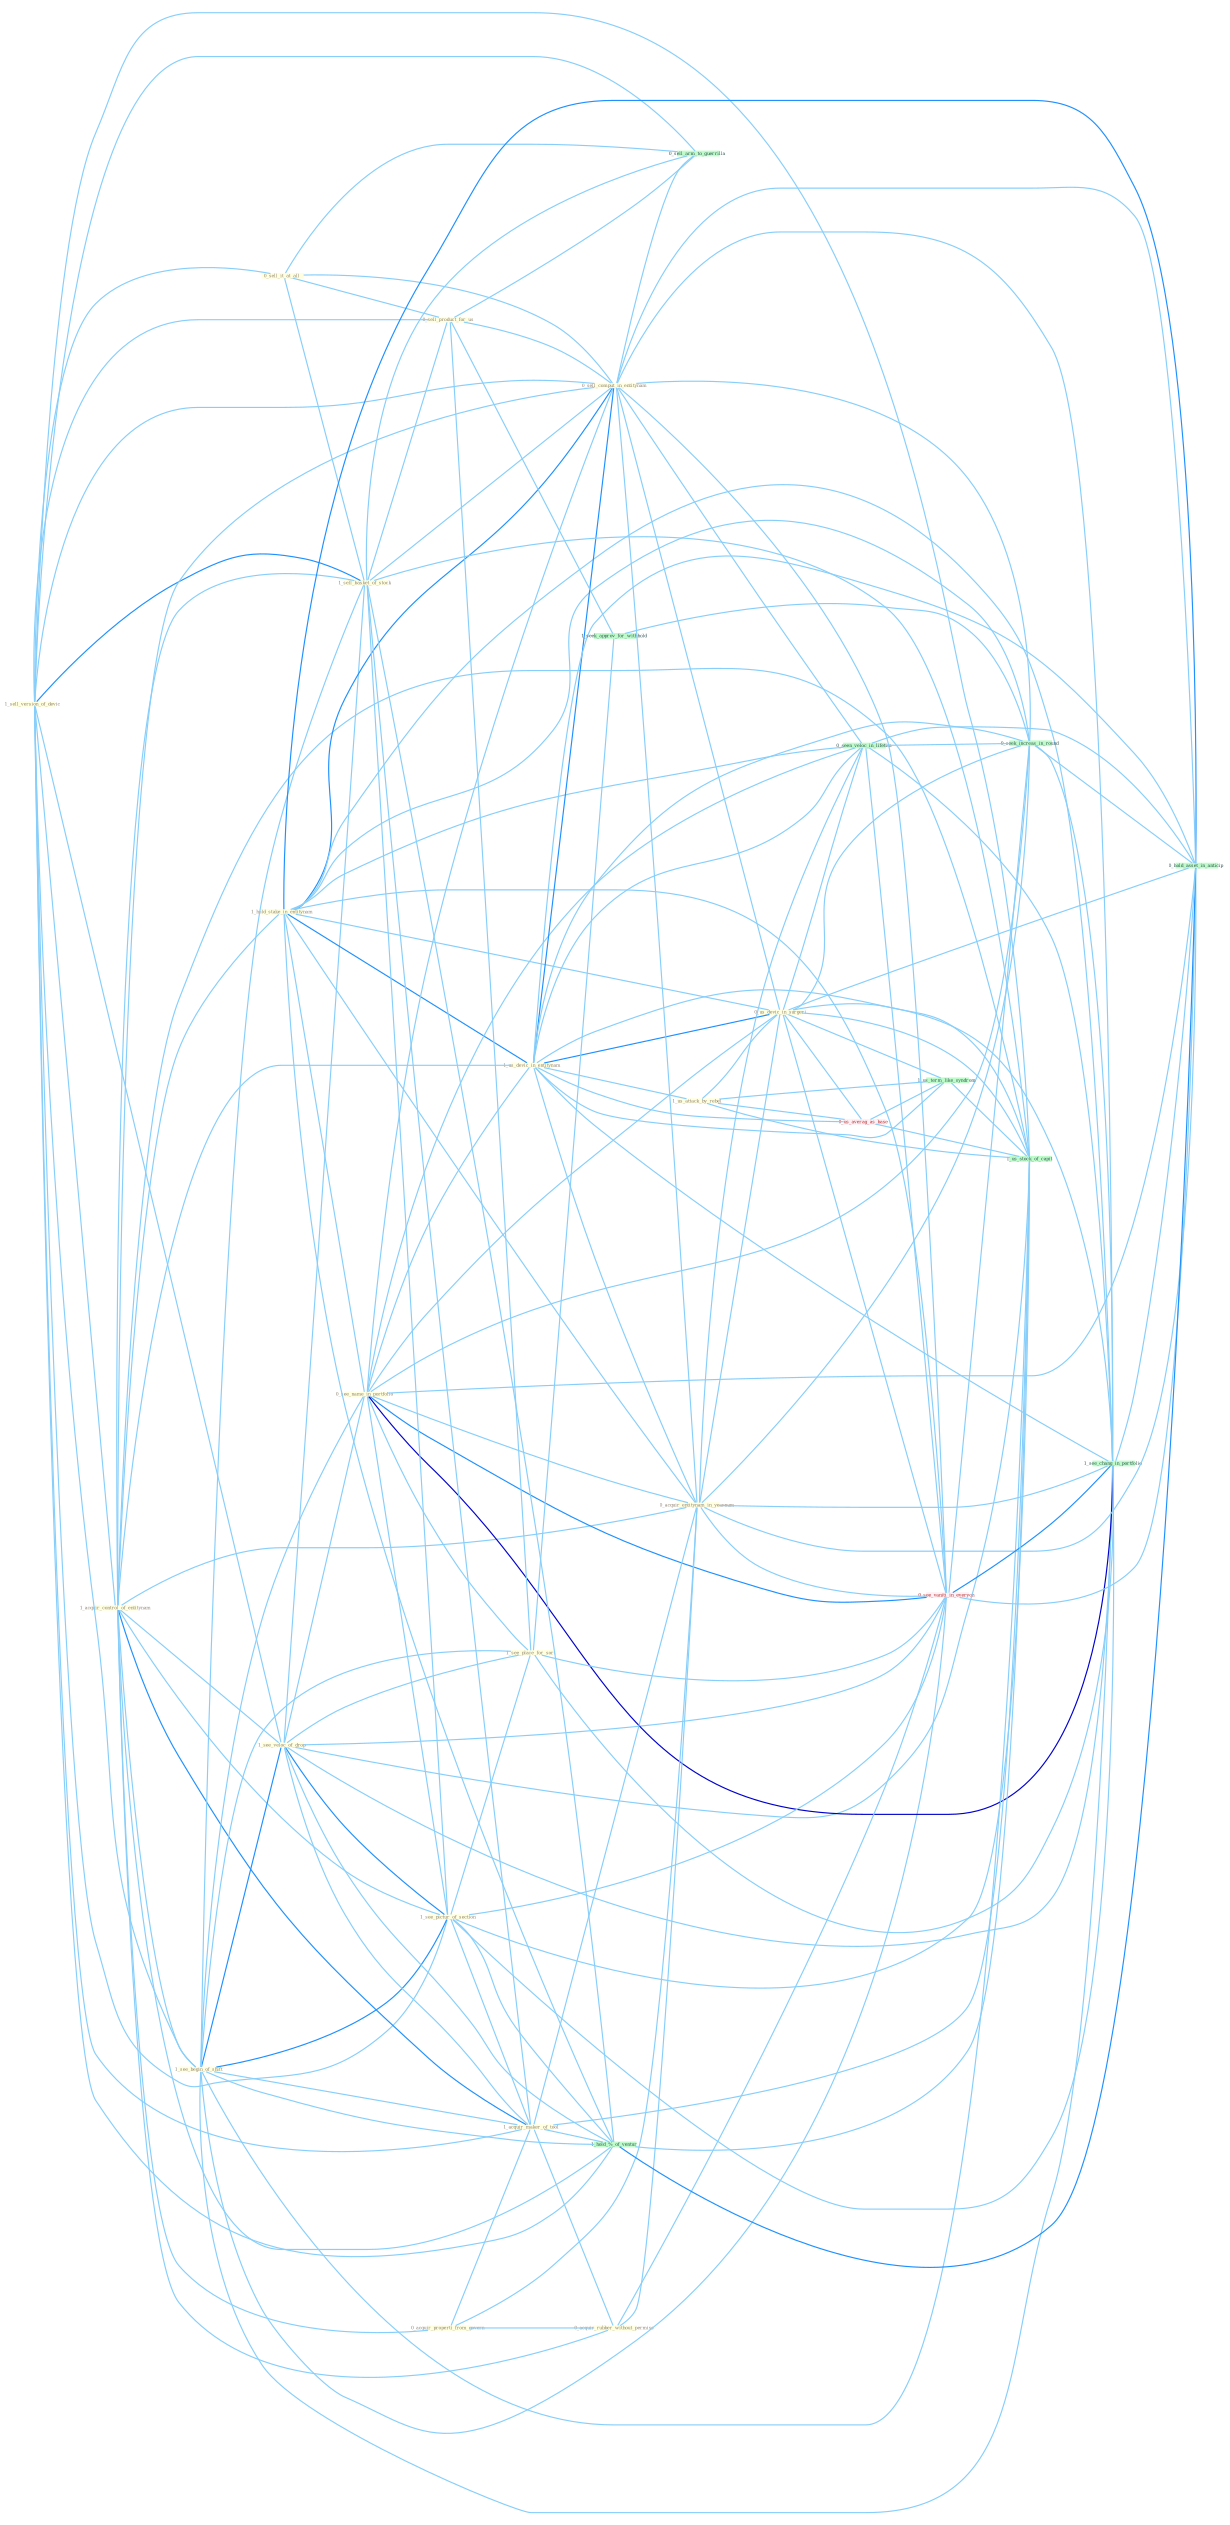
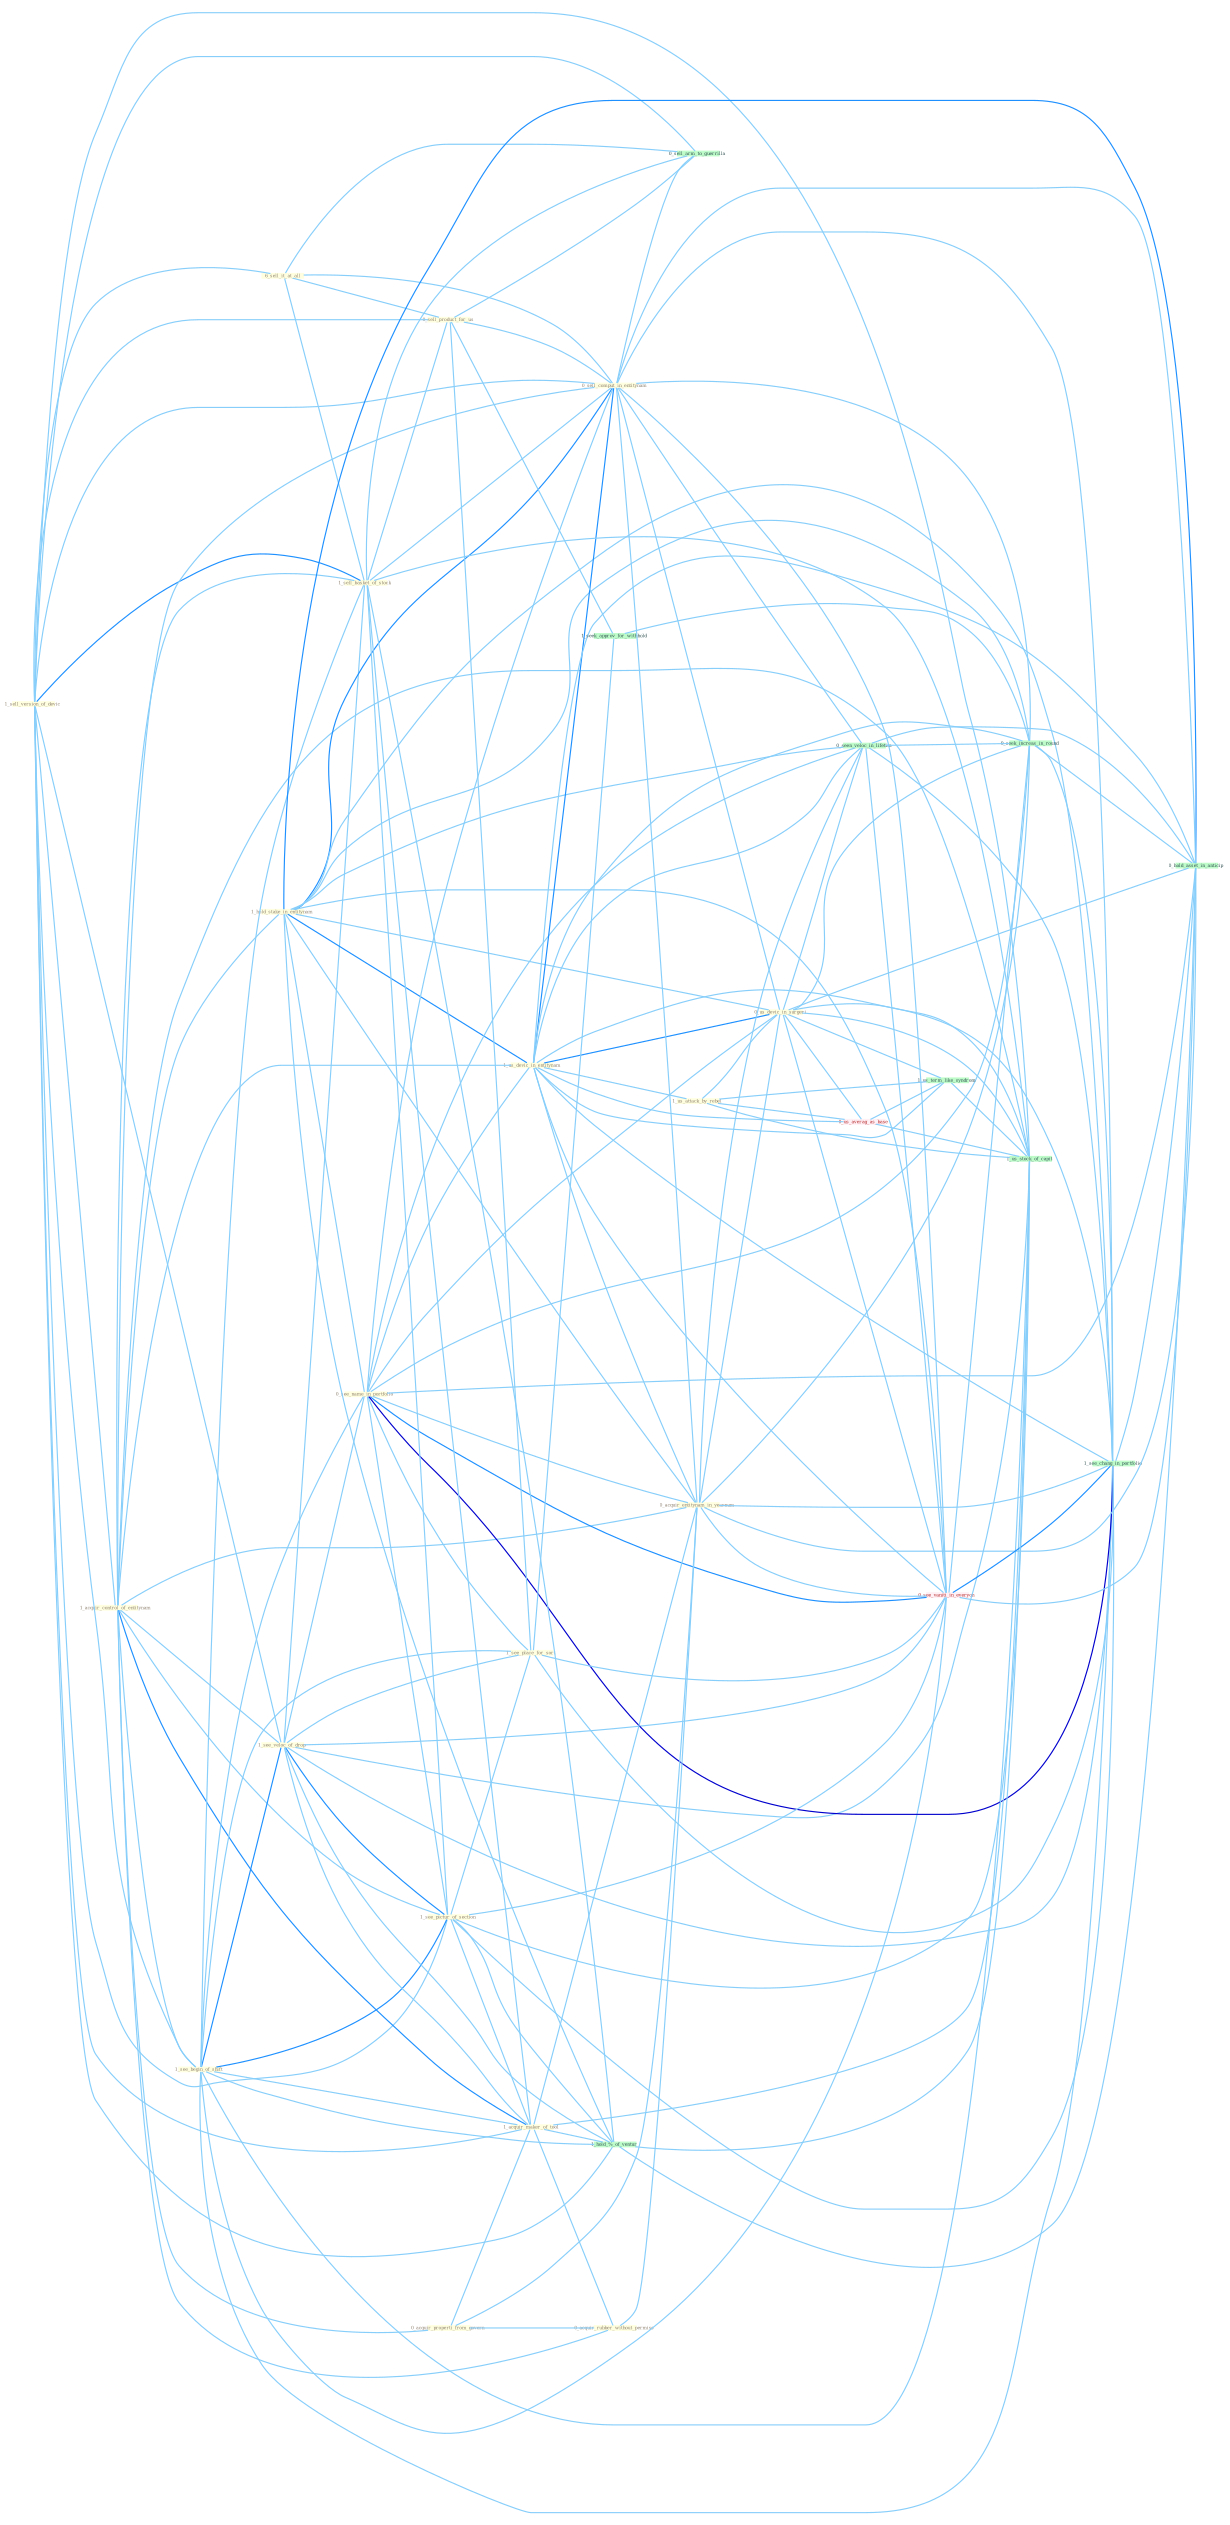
node "0_sell_it_at_all": label "0_sell_it_at_all" -> "6_sell_it_at_all"
edge "0_hold_asset_in_anticip" -- "1_hold_%_of_ventur": color #1e90ff -> #87cefa
edge "0_see_vaniti_in_everyon" -- "0_acquir_rubber_without_permiss": now "0_see_vaniti_in_everyon" -- "1_us_devic_in_entitynam"
edge "1_acquir_control_of_entitynam" -- "1_hold_%_of_ventur": removed
